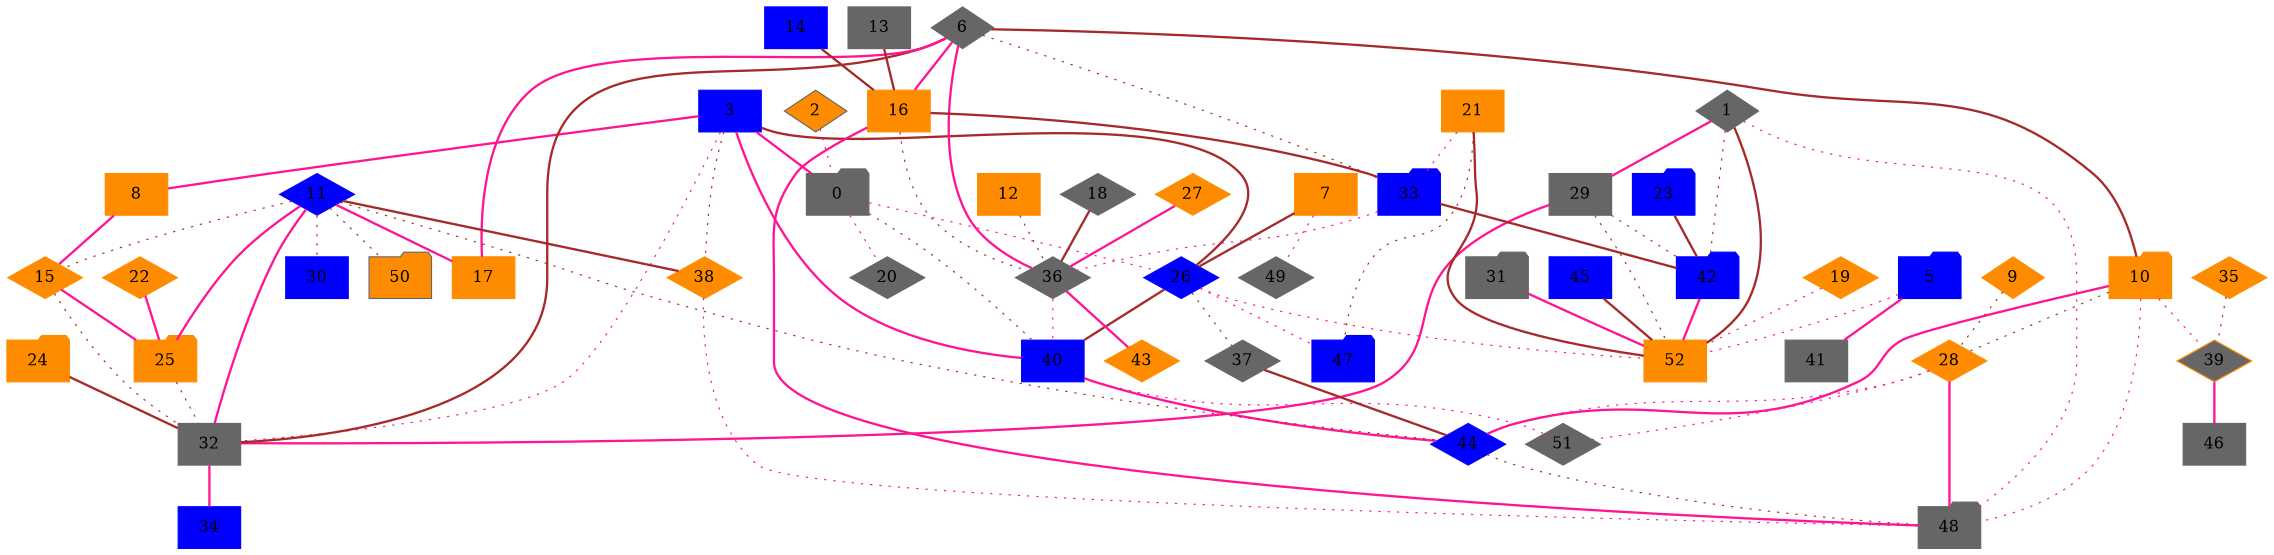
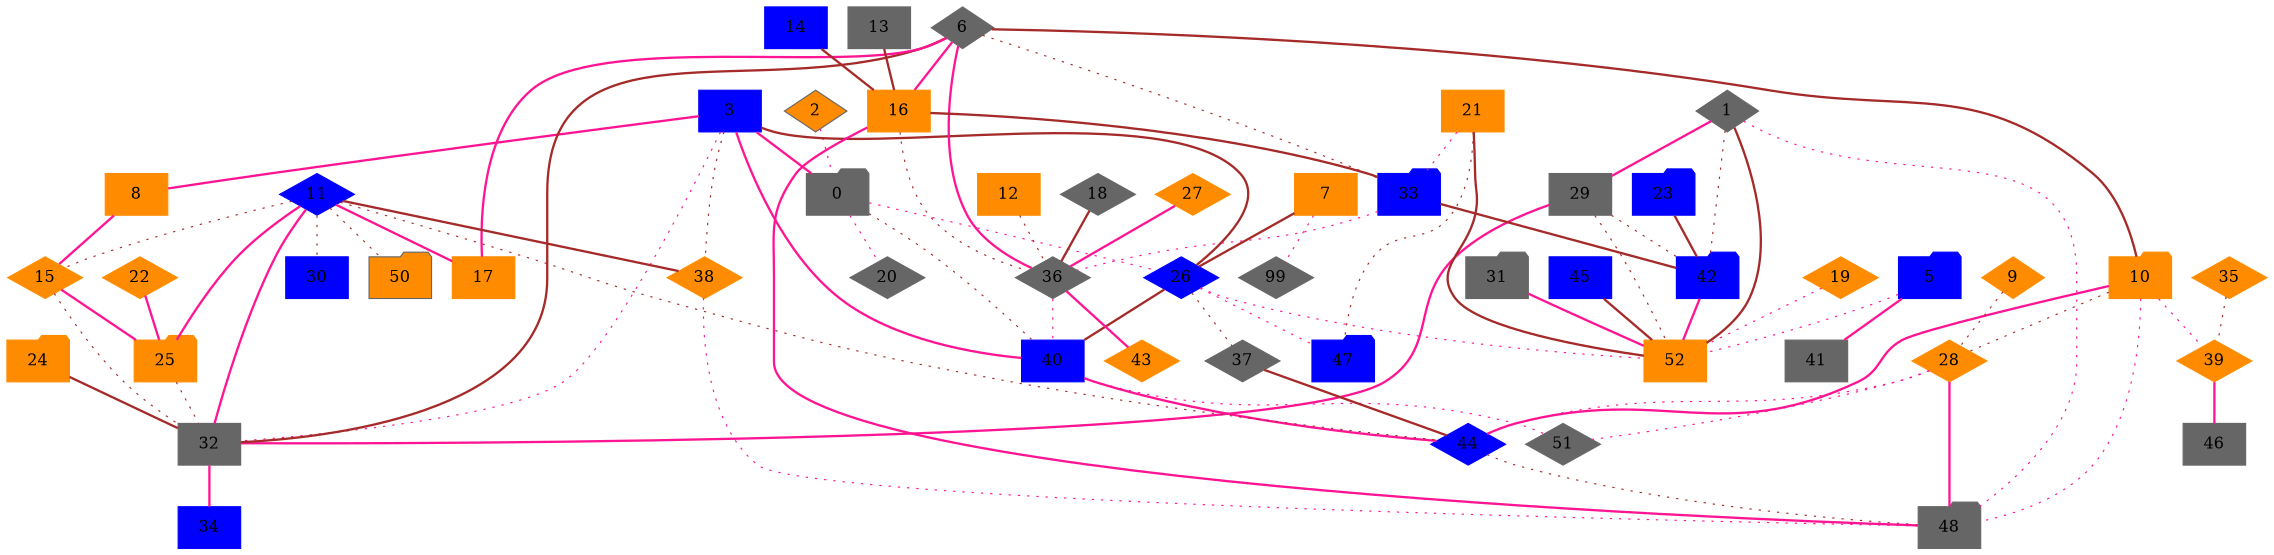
node "49": label "49" -> "99"
node "39": fillcolor gray40 -> darkorange
